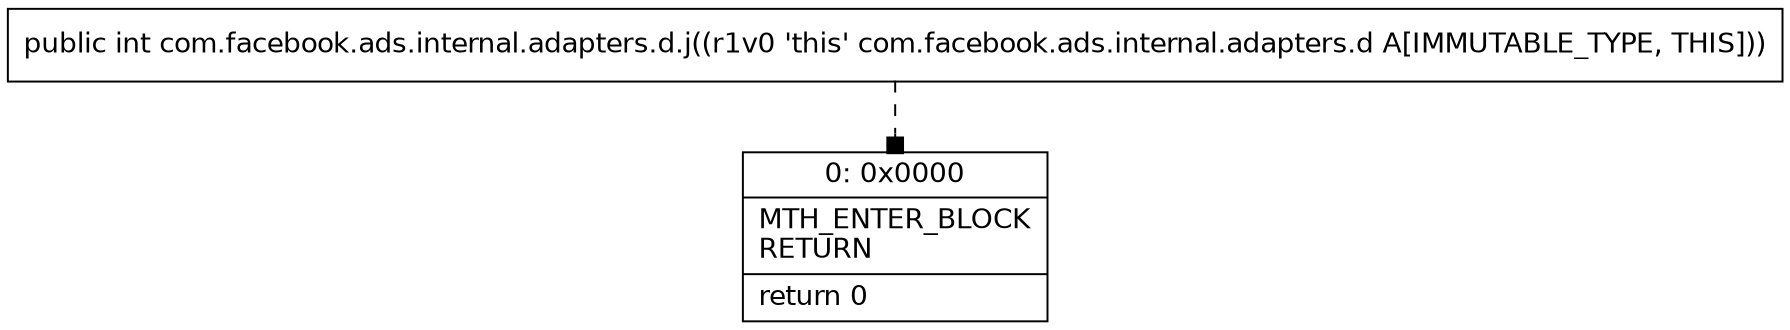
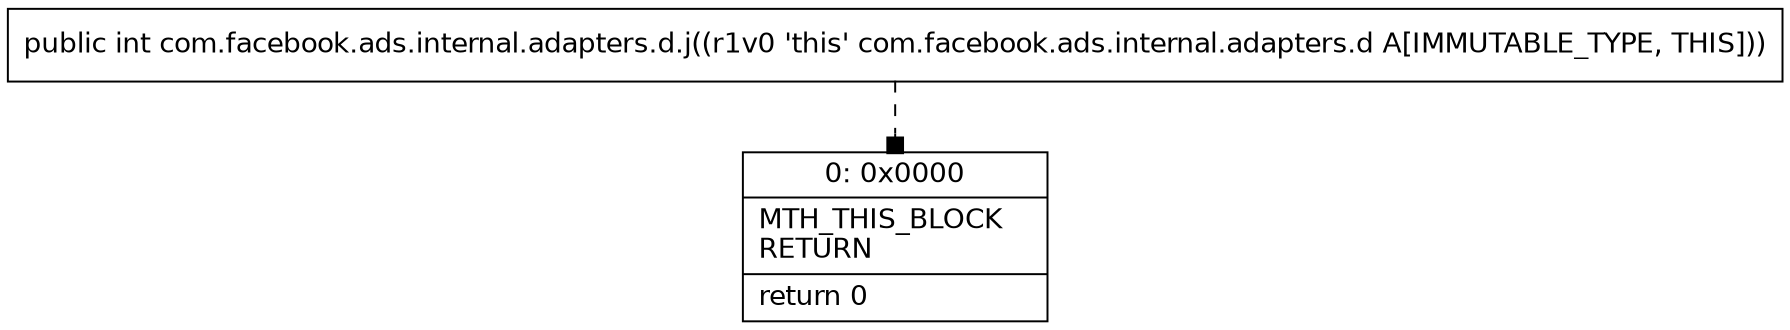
node "0: 0x0000": text "MTH_ENTER_BLOCK" -> "MTH_THIS_BLOCK"
